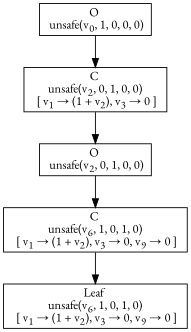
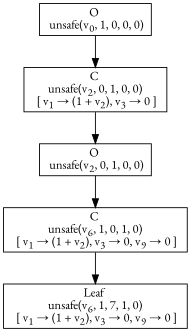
node "Leaf": text ", 1, 0, 1, 0)" -> ", 1, 7, 1, 0)"
